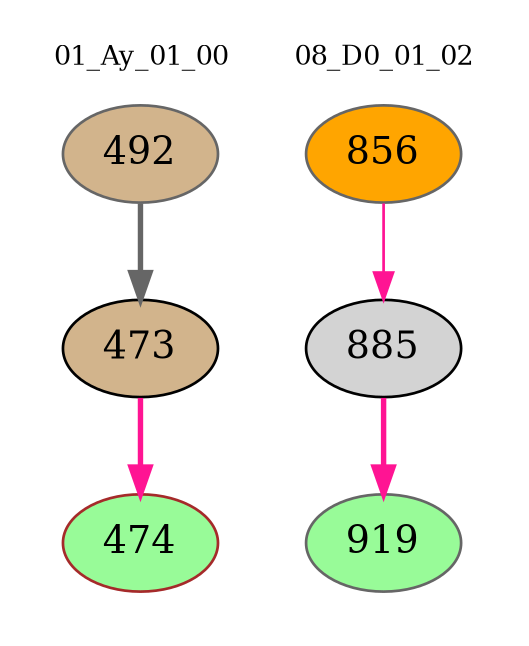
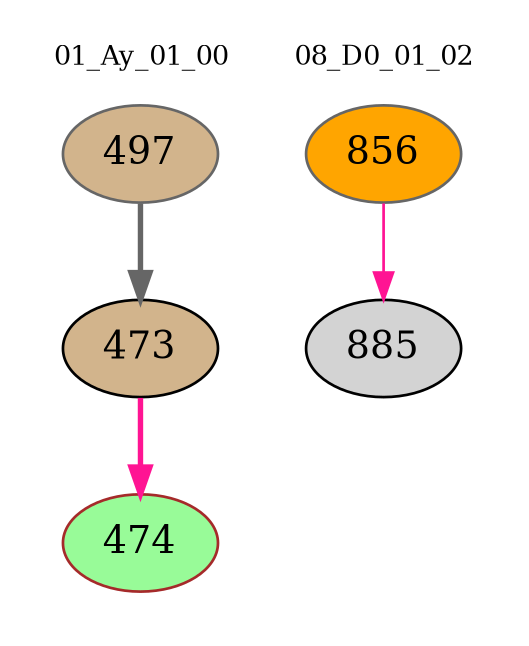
node "492": label "492" -> "497"
node "919": removed
